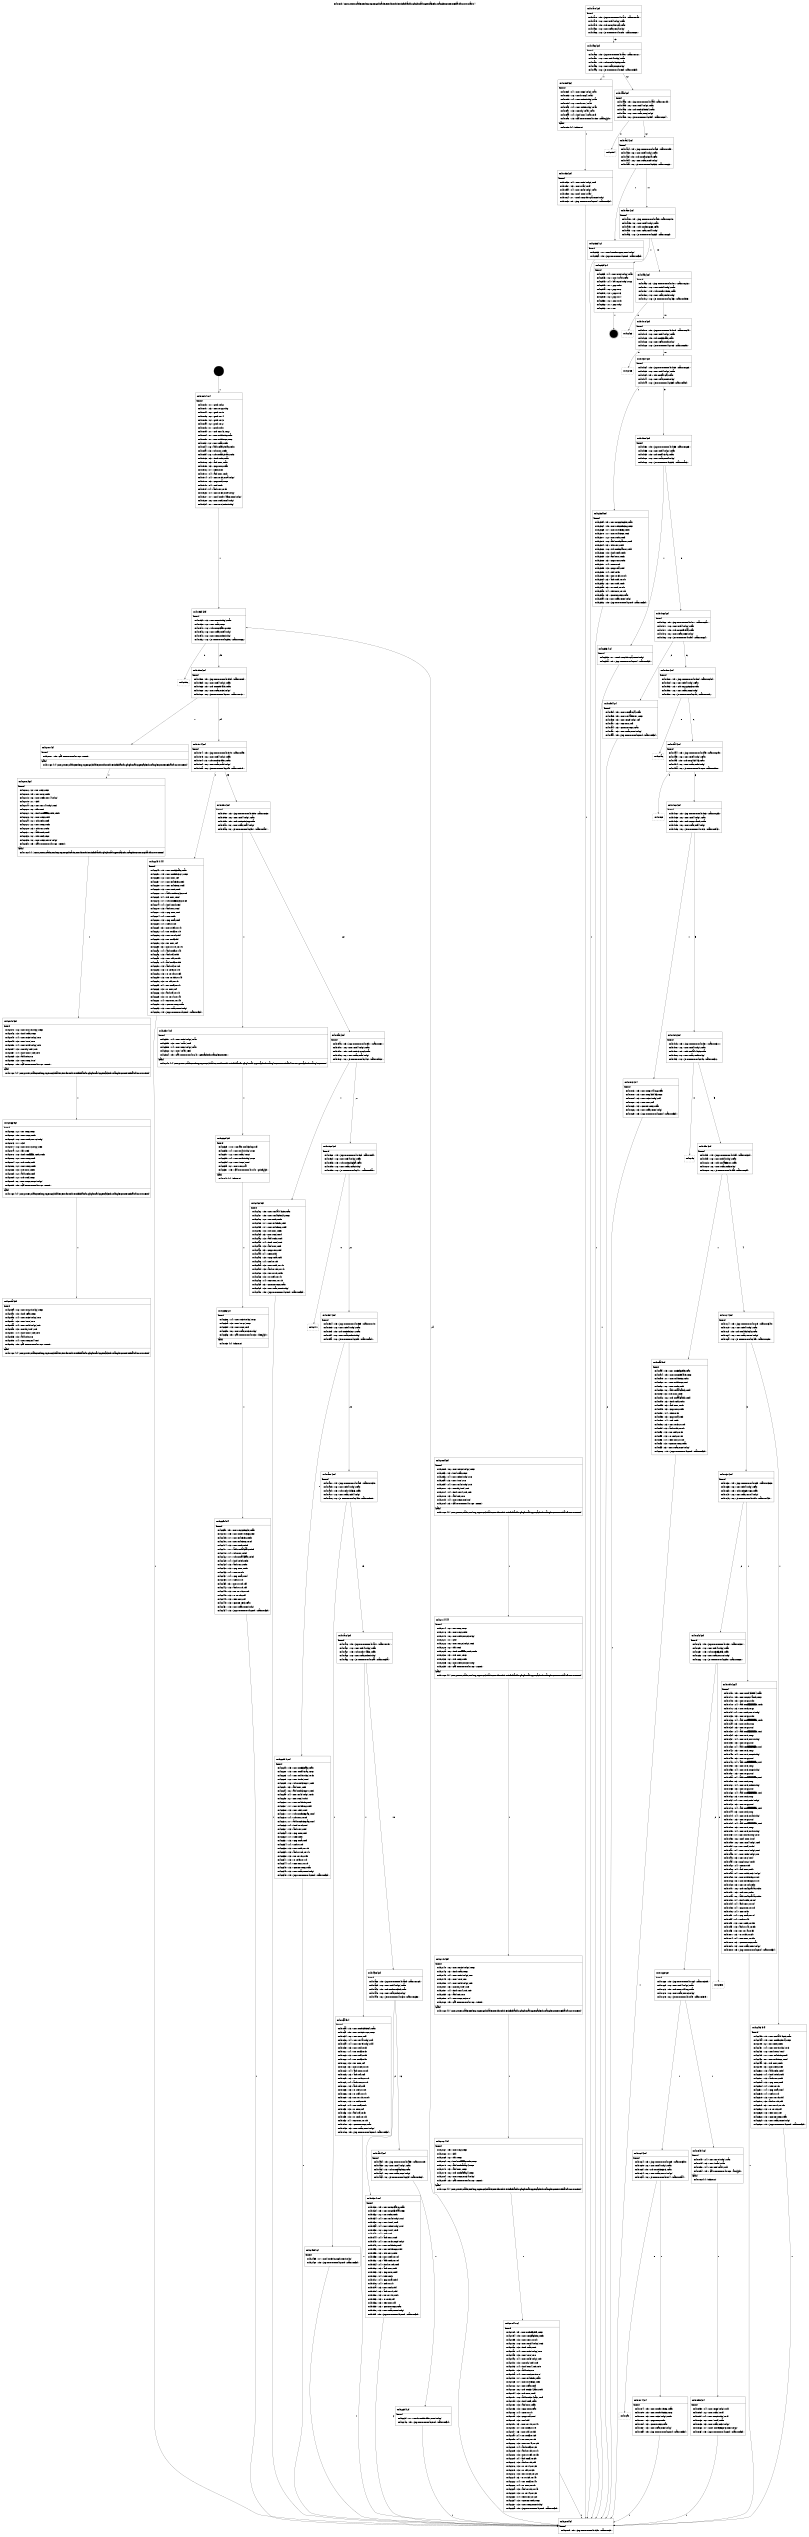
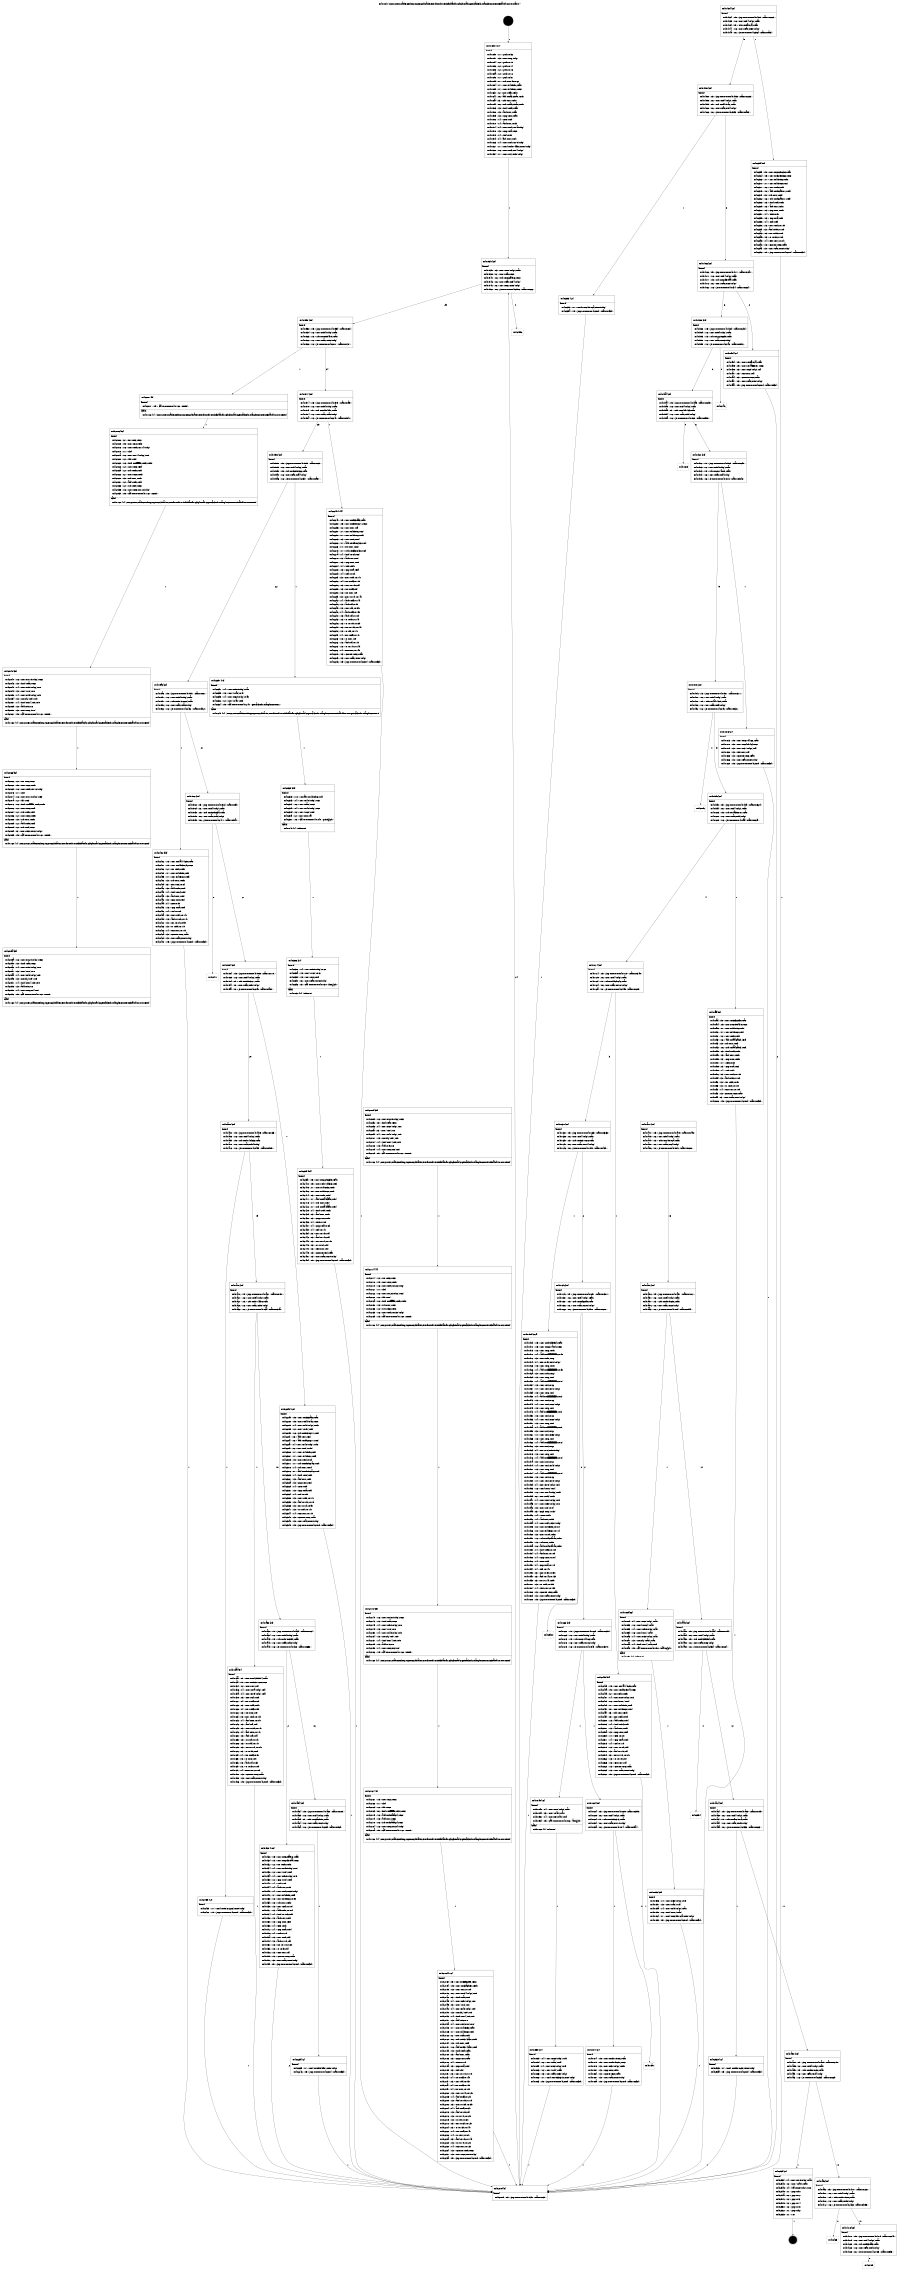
edge "0x401b18 [28]" -> "0x401b34 [28]": removed, label "10"
